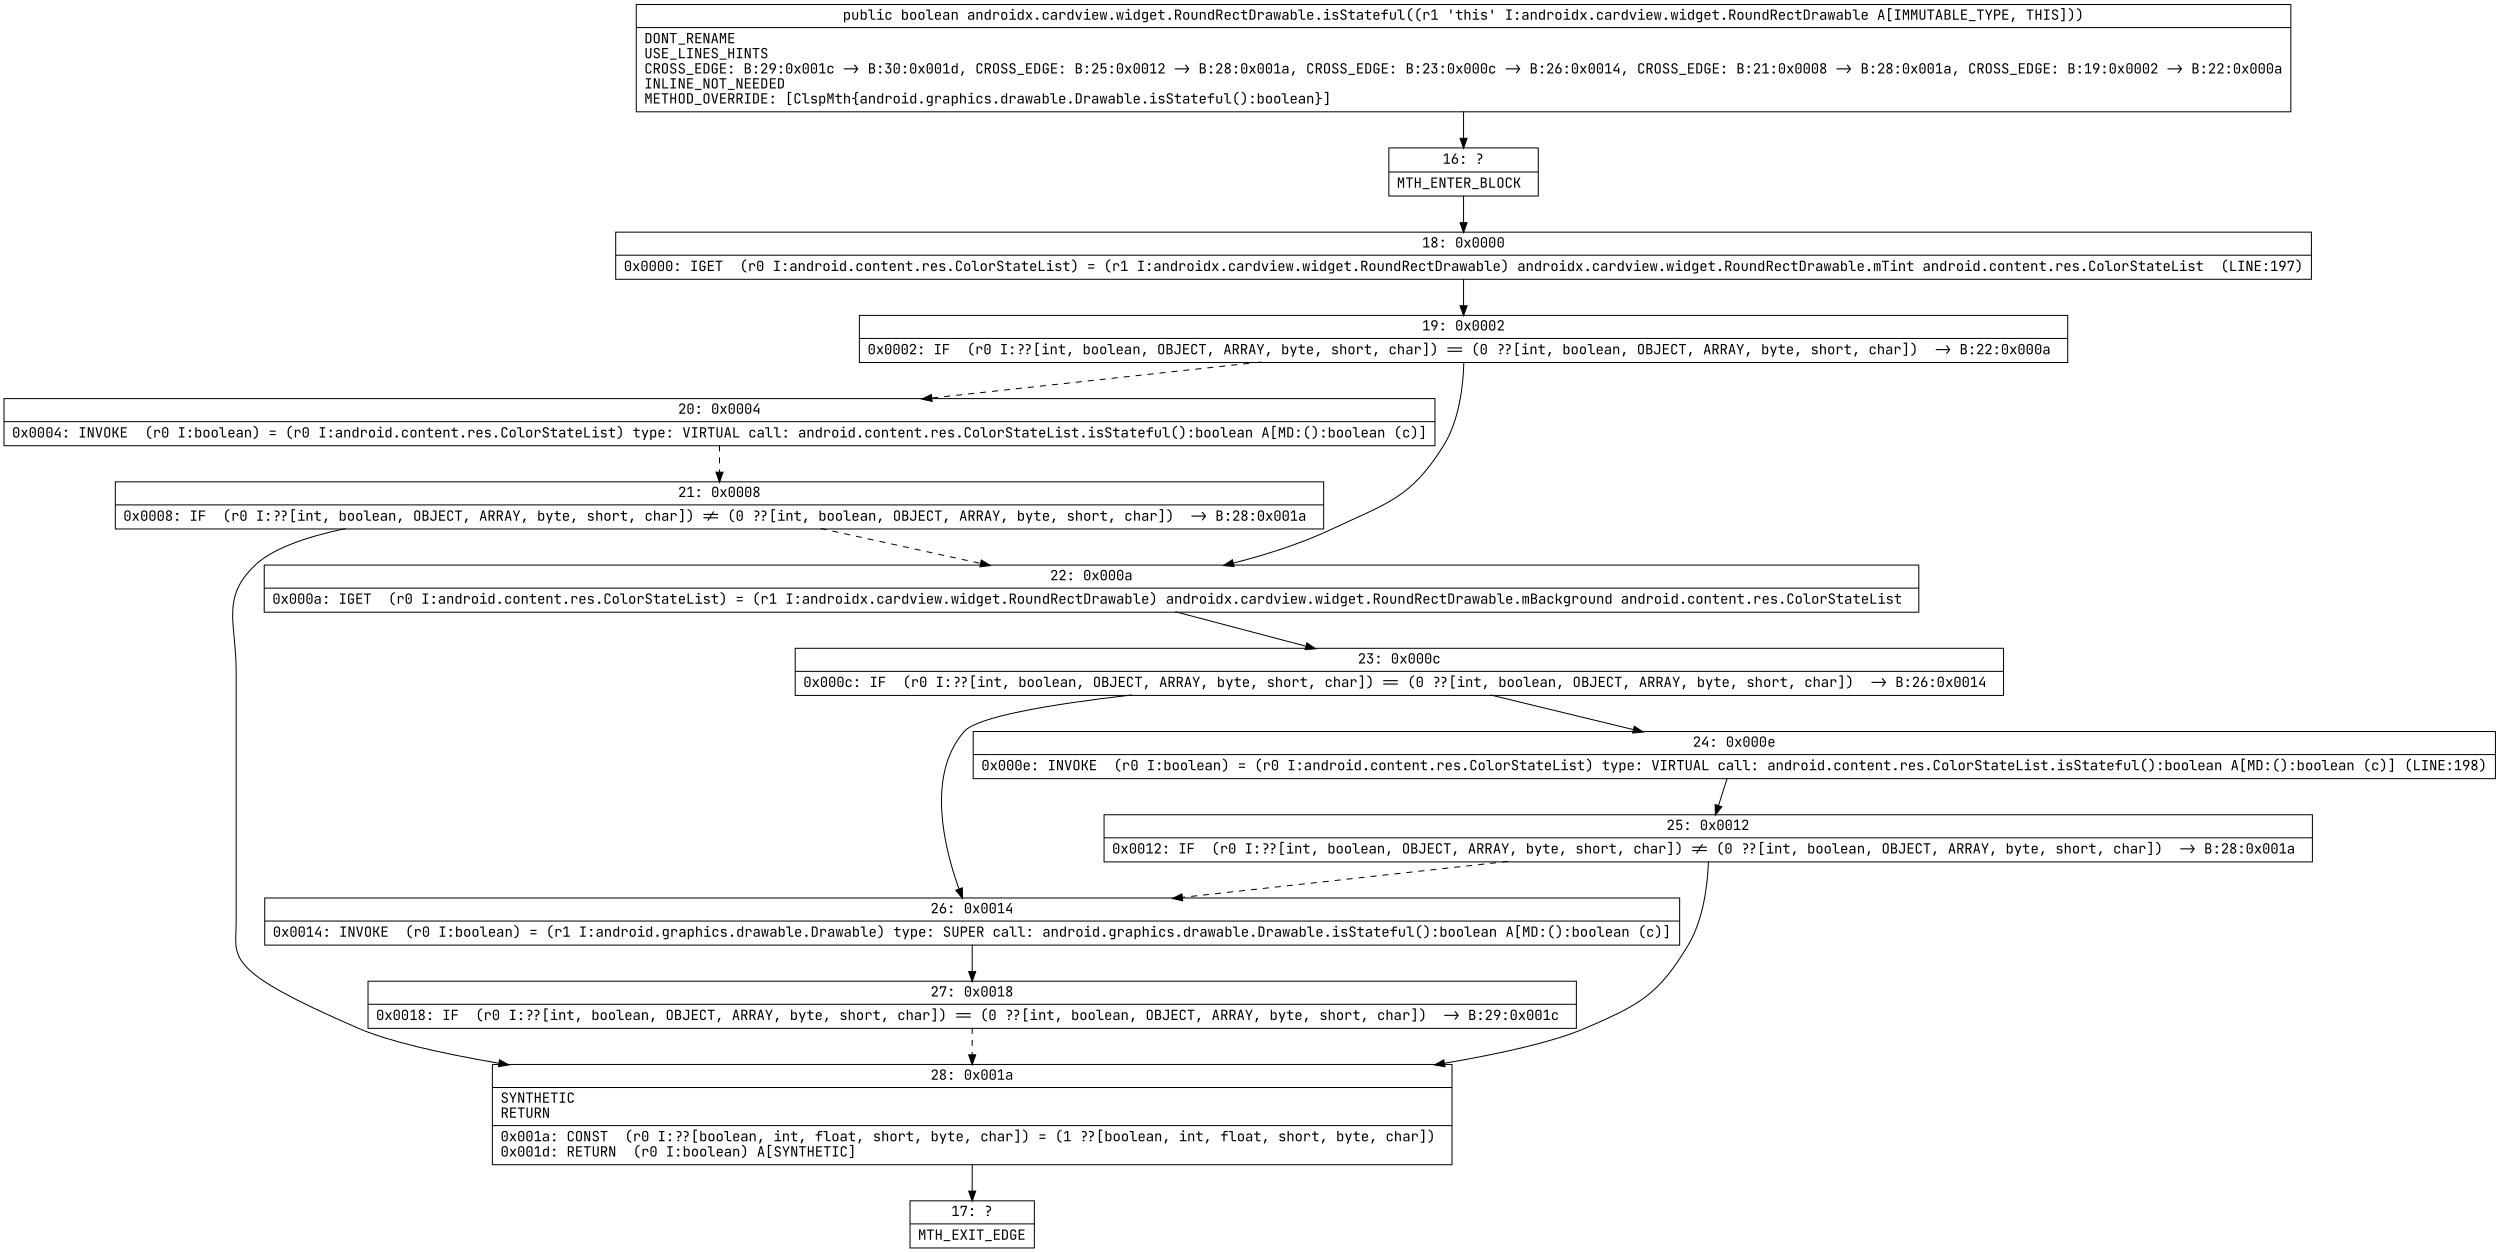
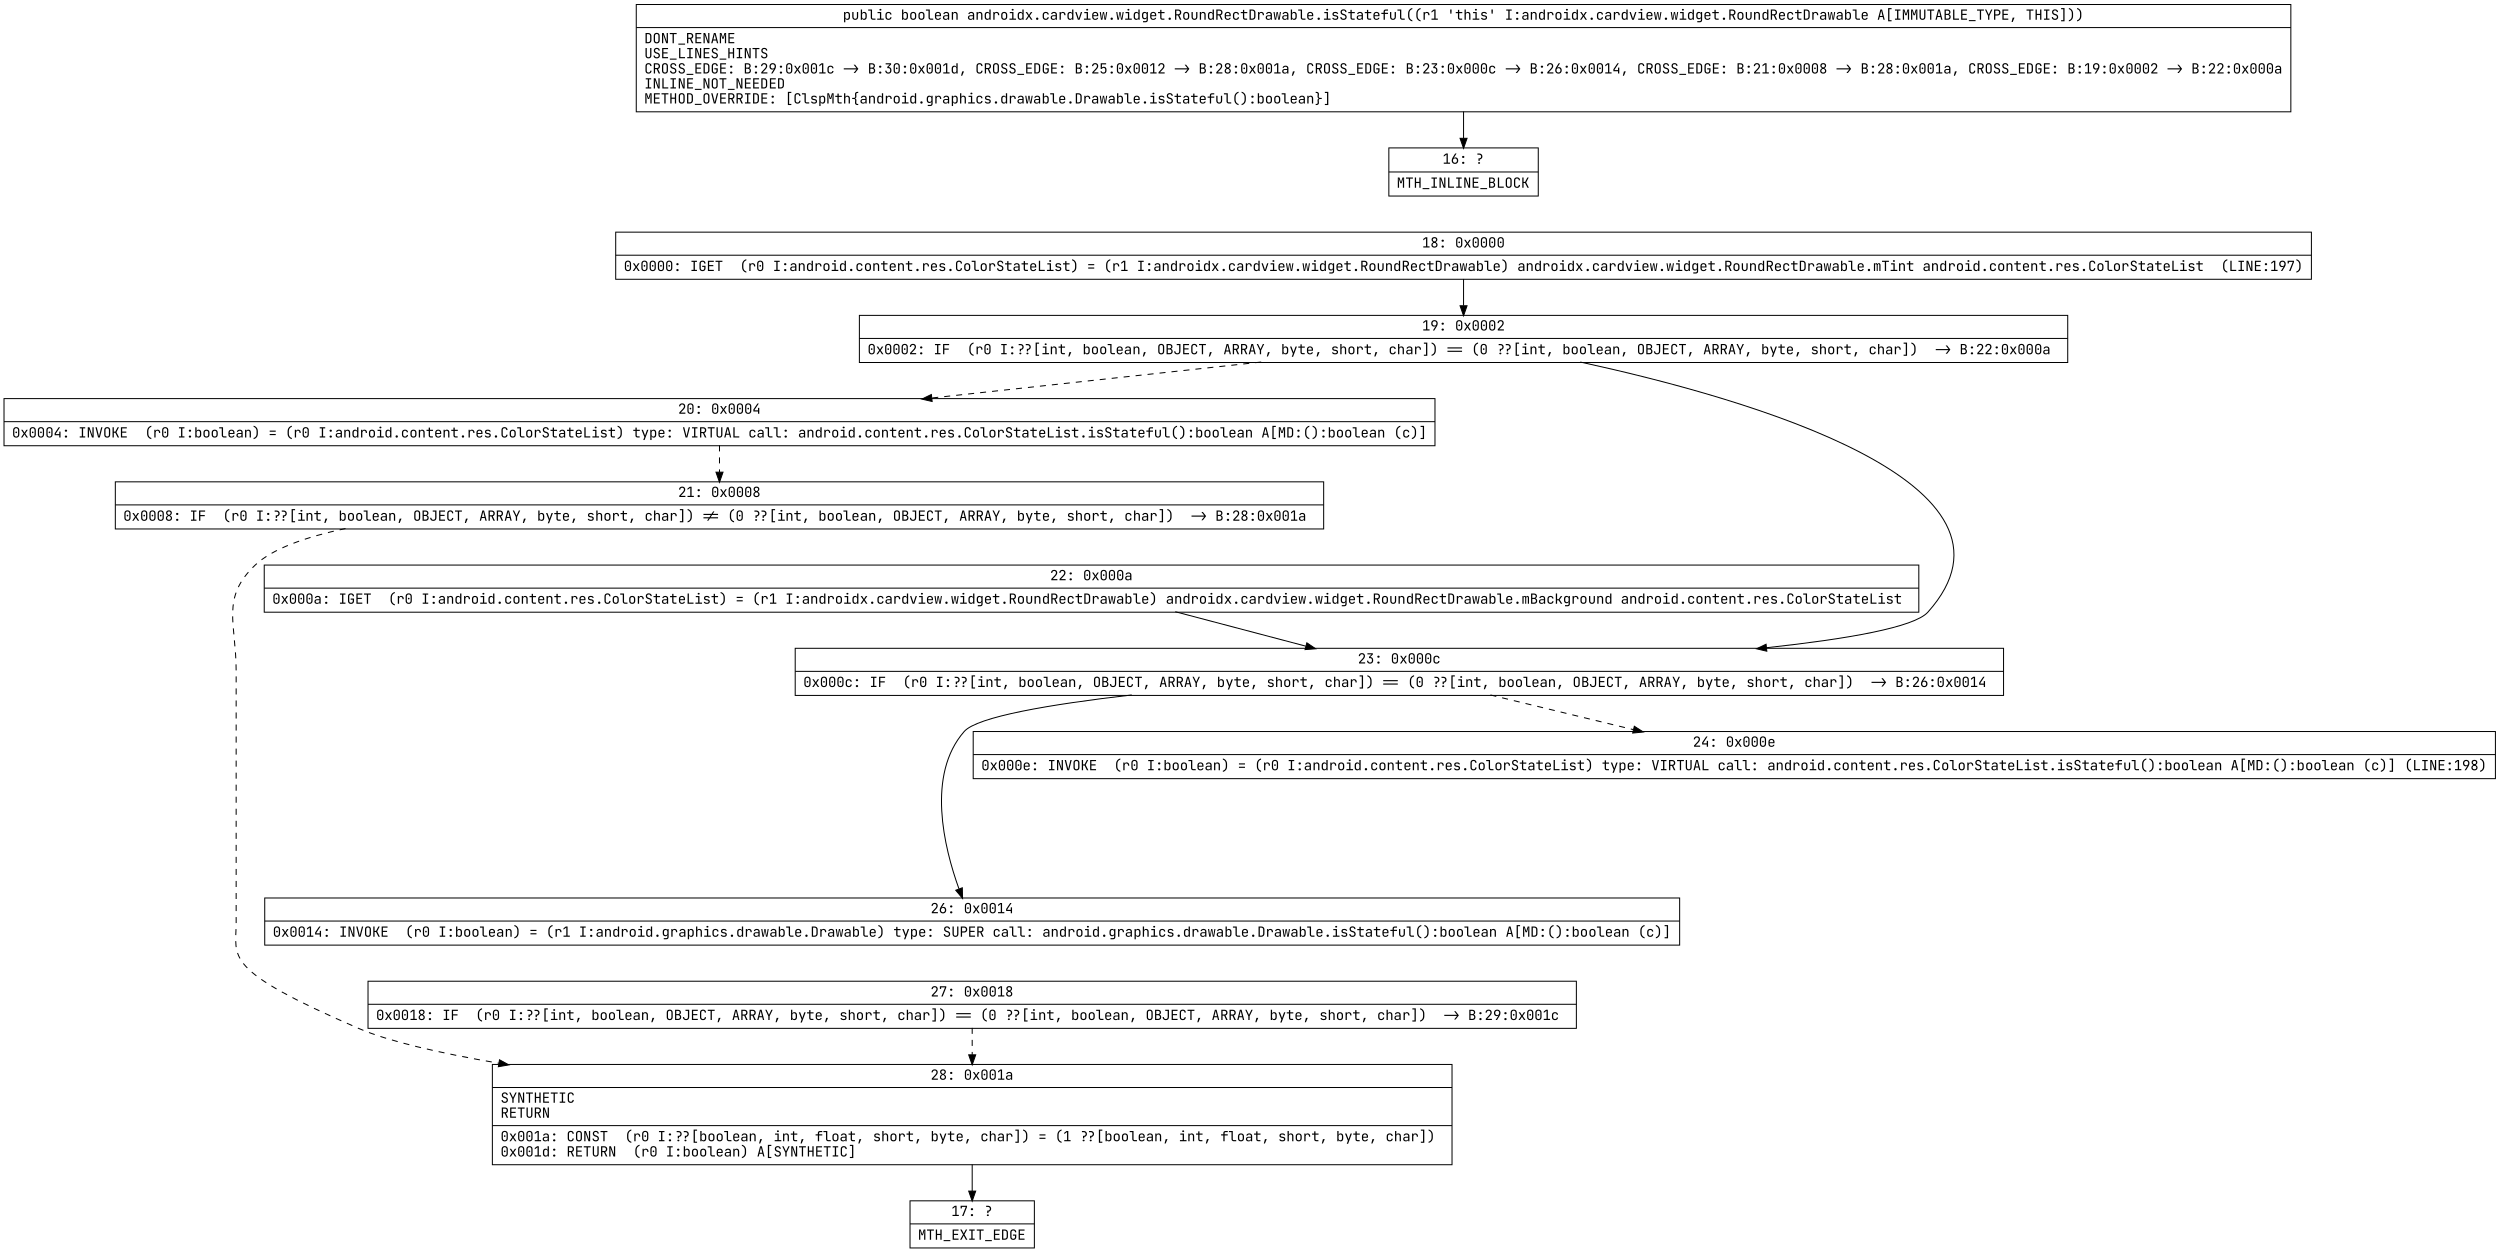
node "16: ?": text "MTH_ENTER_BLOCK" -> "MTH_INLINE_BLOCK"
edge "16: ?" -> "18: 0x0000": removed
edge "19: 0x0002" -> "22: 0x000a": now "19: 0x0002" -> "23: 0x000c"
edge "21: 0x0008" -> "22: 0x000a": removed
edge "23: 0x000c" -> "24: 0x000e": style solid -> dashed
node "25: 0x0012": removed
edge "21: 0x0008" -> "28: 0x001a": style solid -> dashed
edge "26: 0x0014" -> "27: 0x0018": removed
